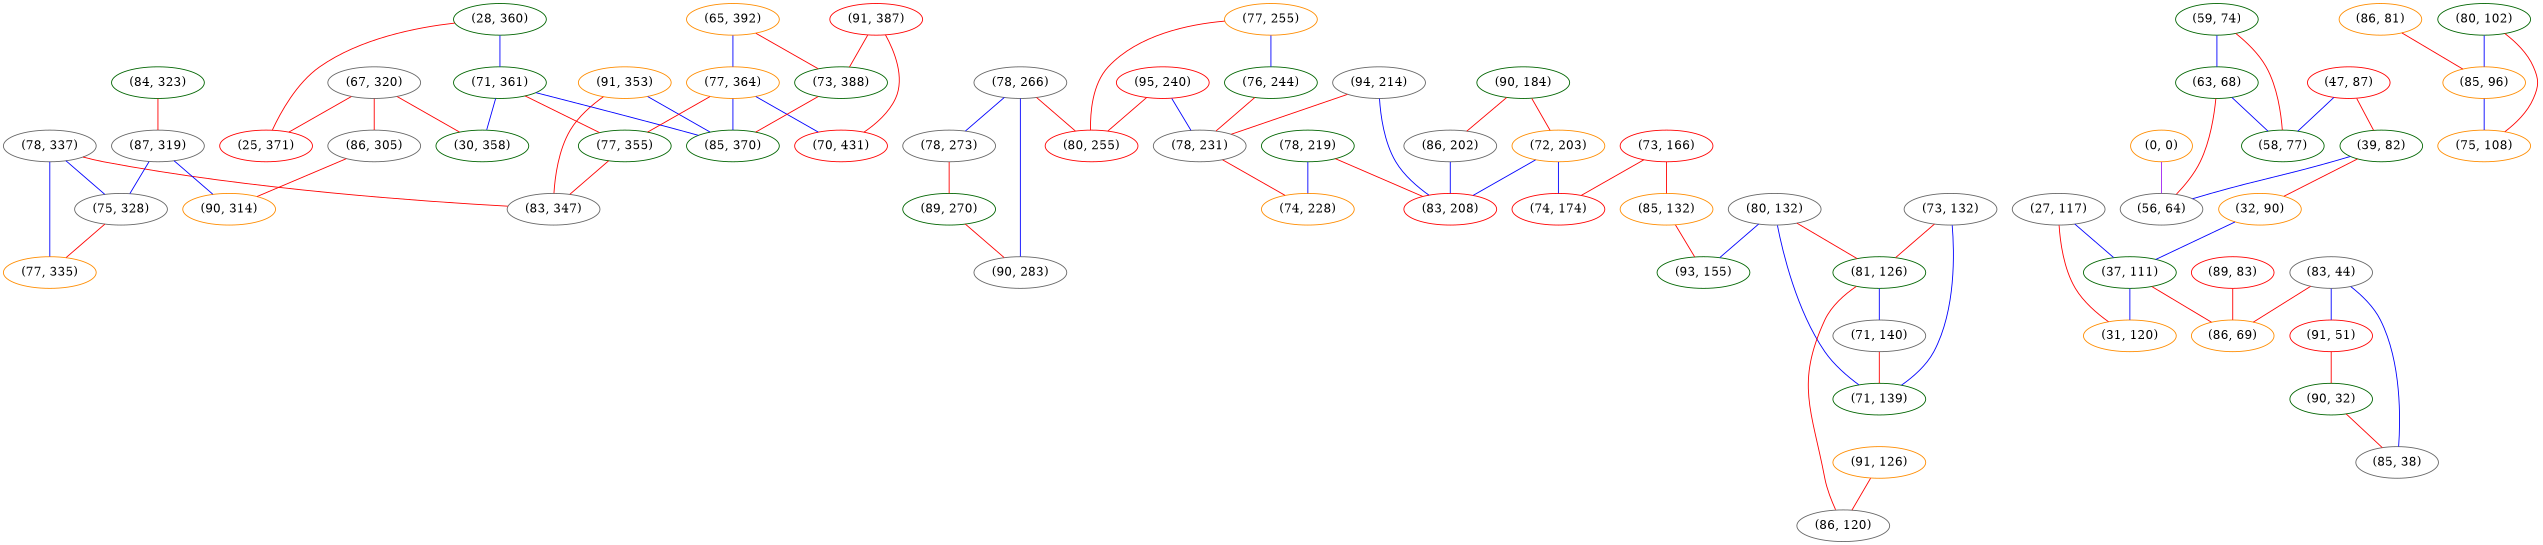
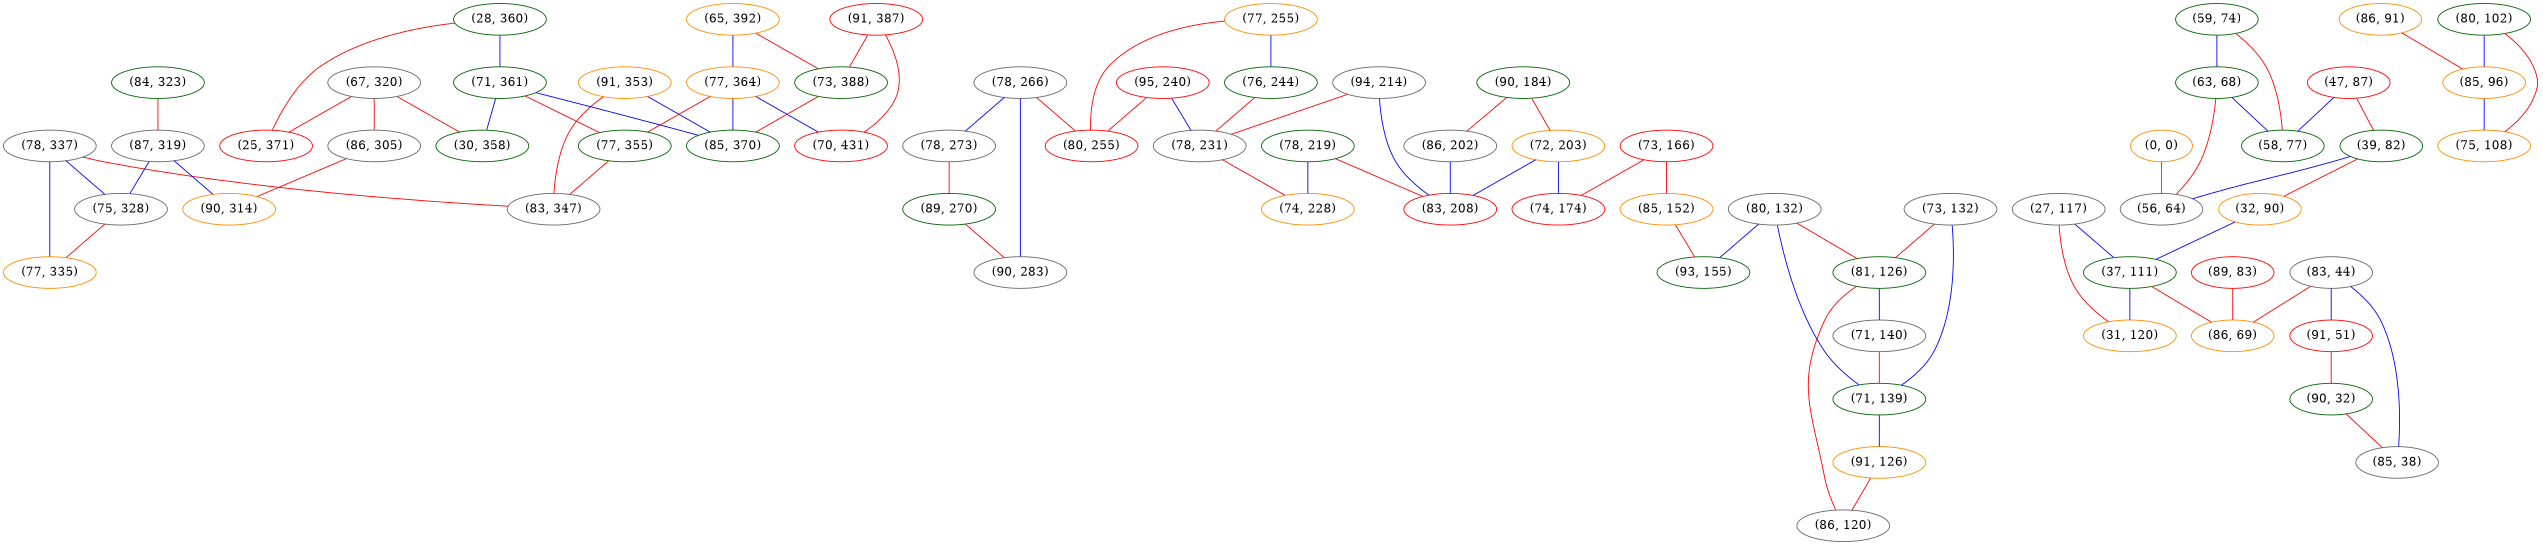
node "(86, 81)": label "(86, 81)" -> "(86, 91)"
node "(85, 132)": label "(85, 132)" -> "(85, 152)"
edge "(71, 139)" -- "(91, 126)": added
